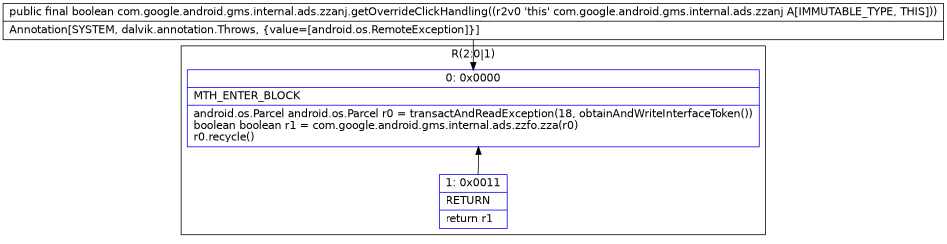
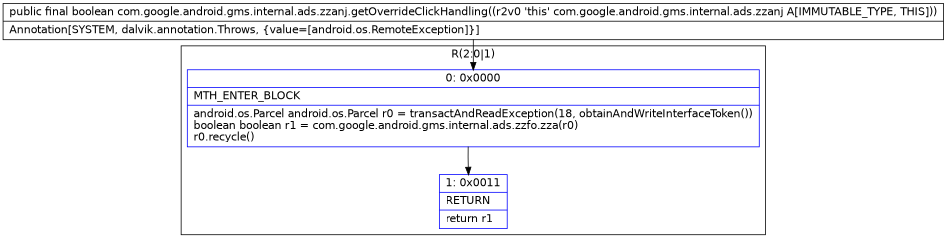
edge "1: 0x0011" -> "0: 0x0000": reversed
